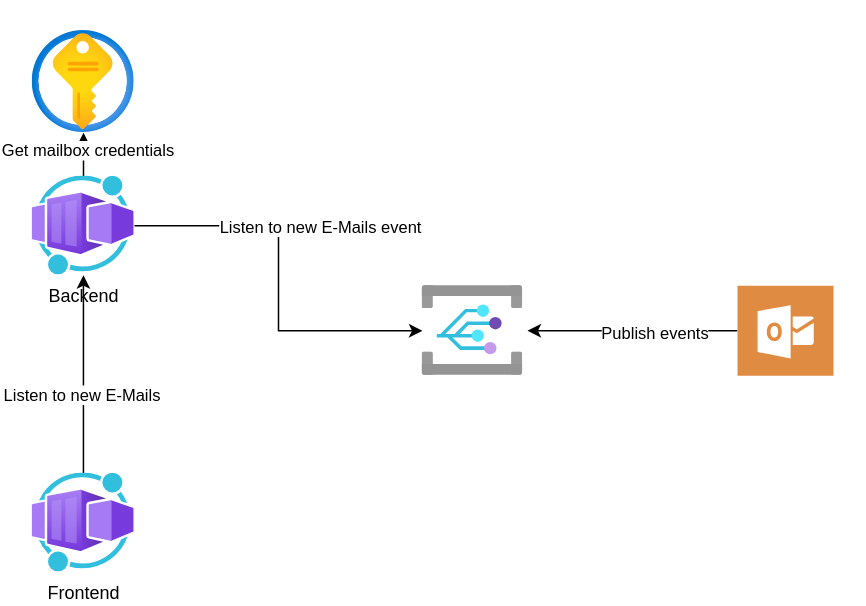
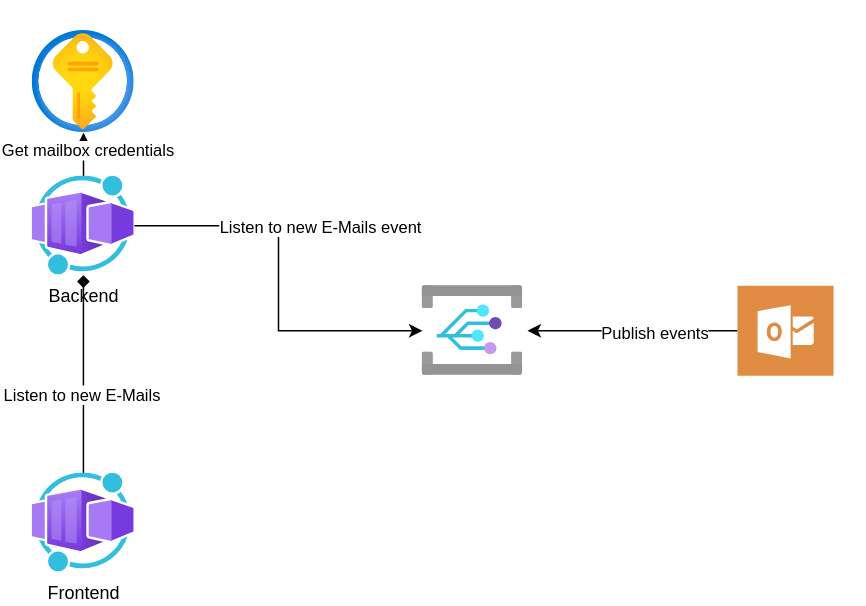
edge "Frontend" -> "Backend": arrowhead classic -> diamond
